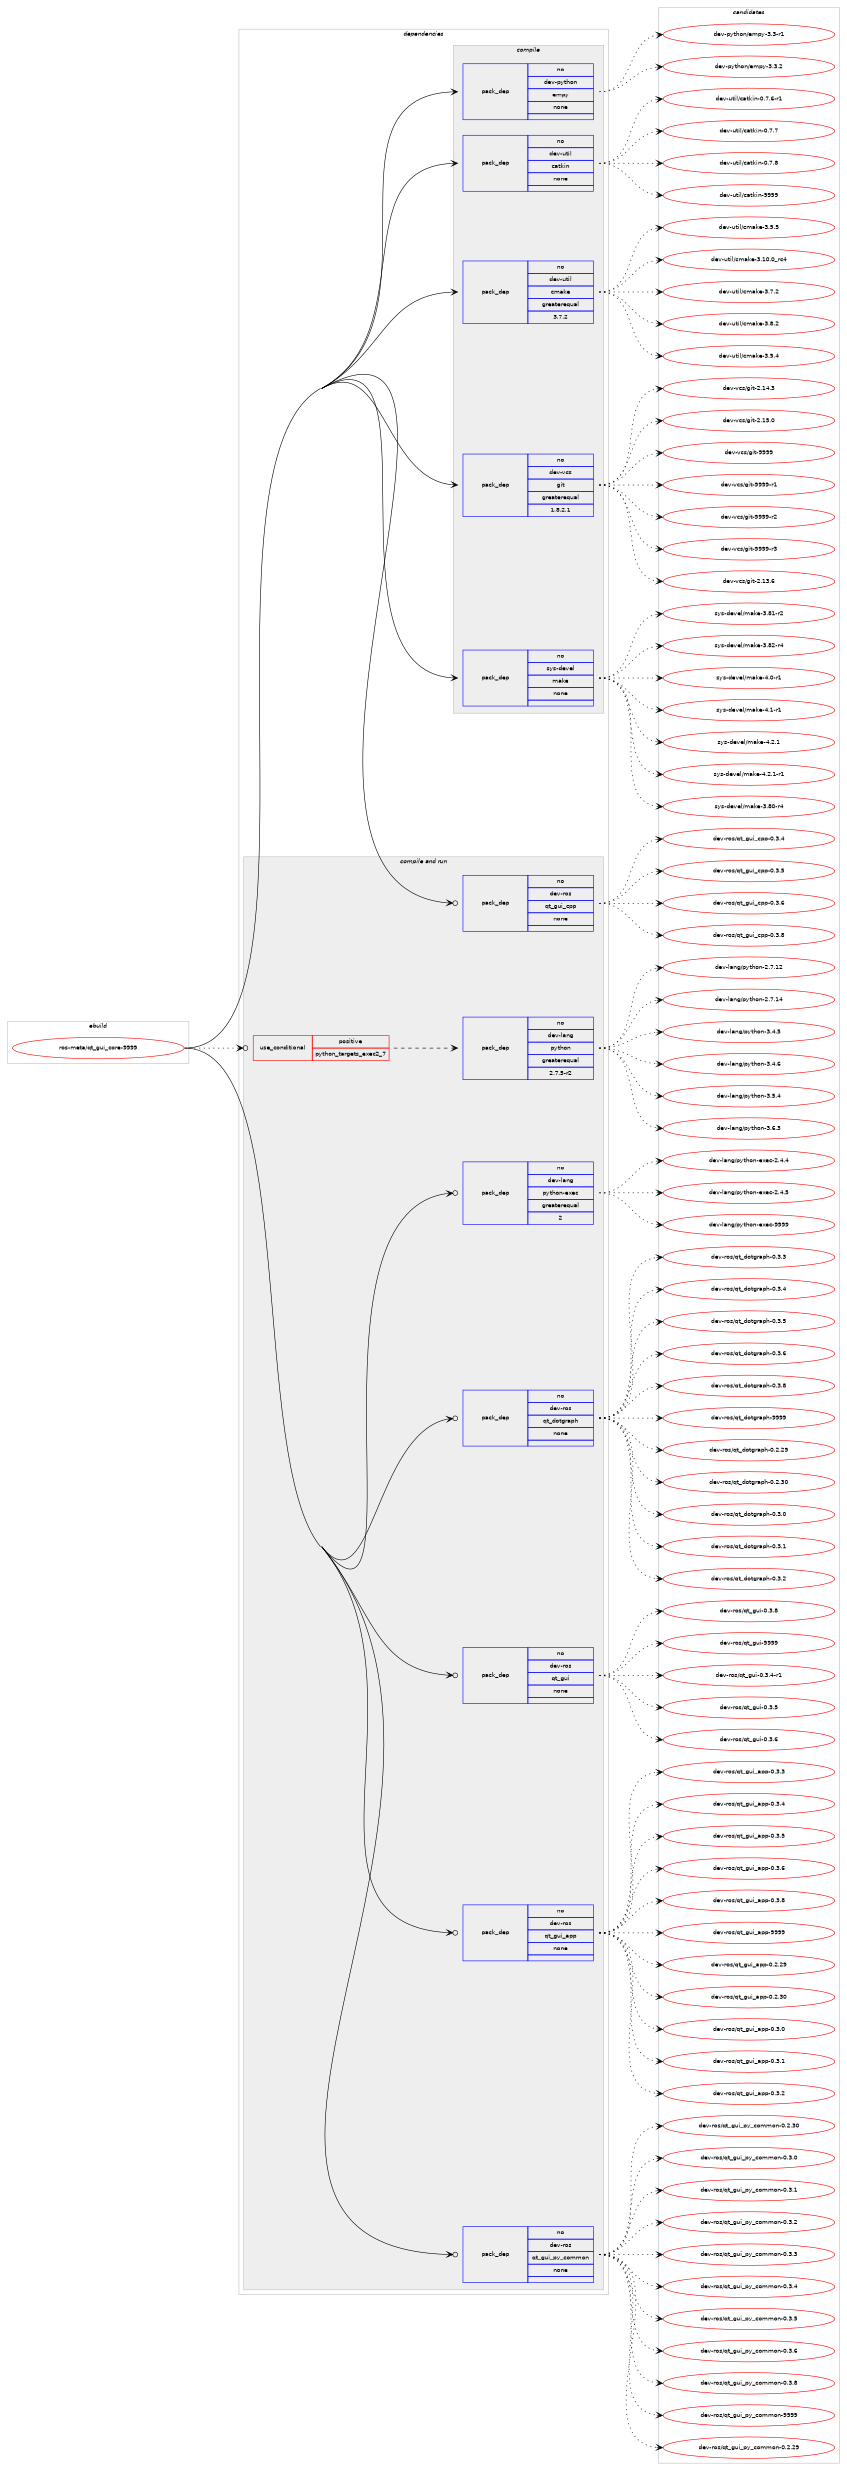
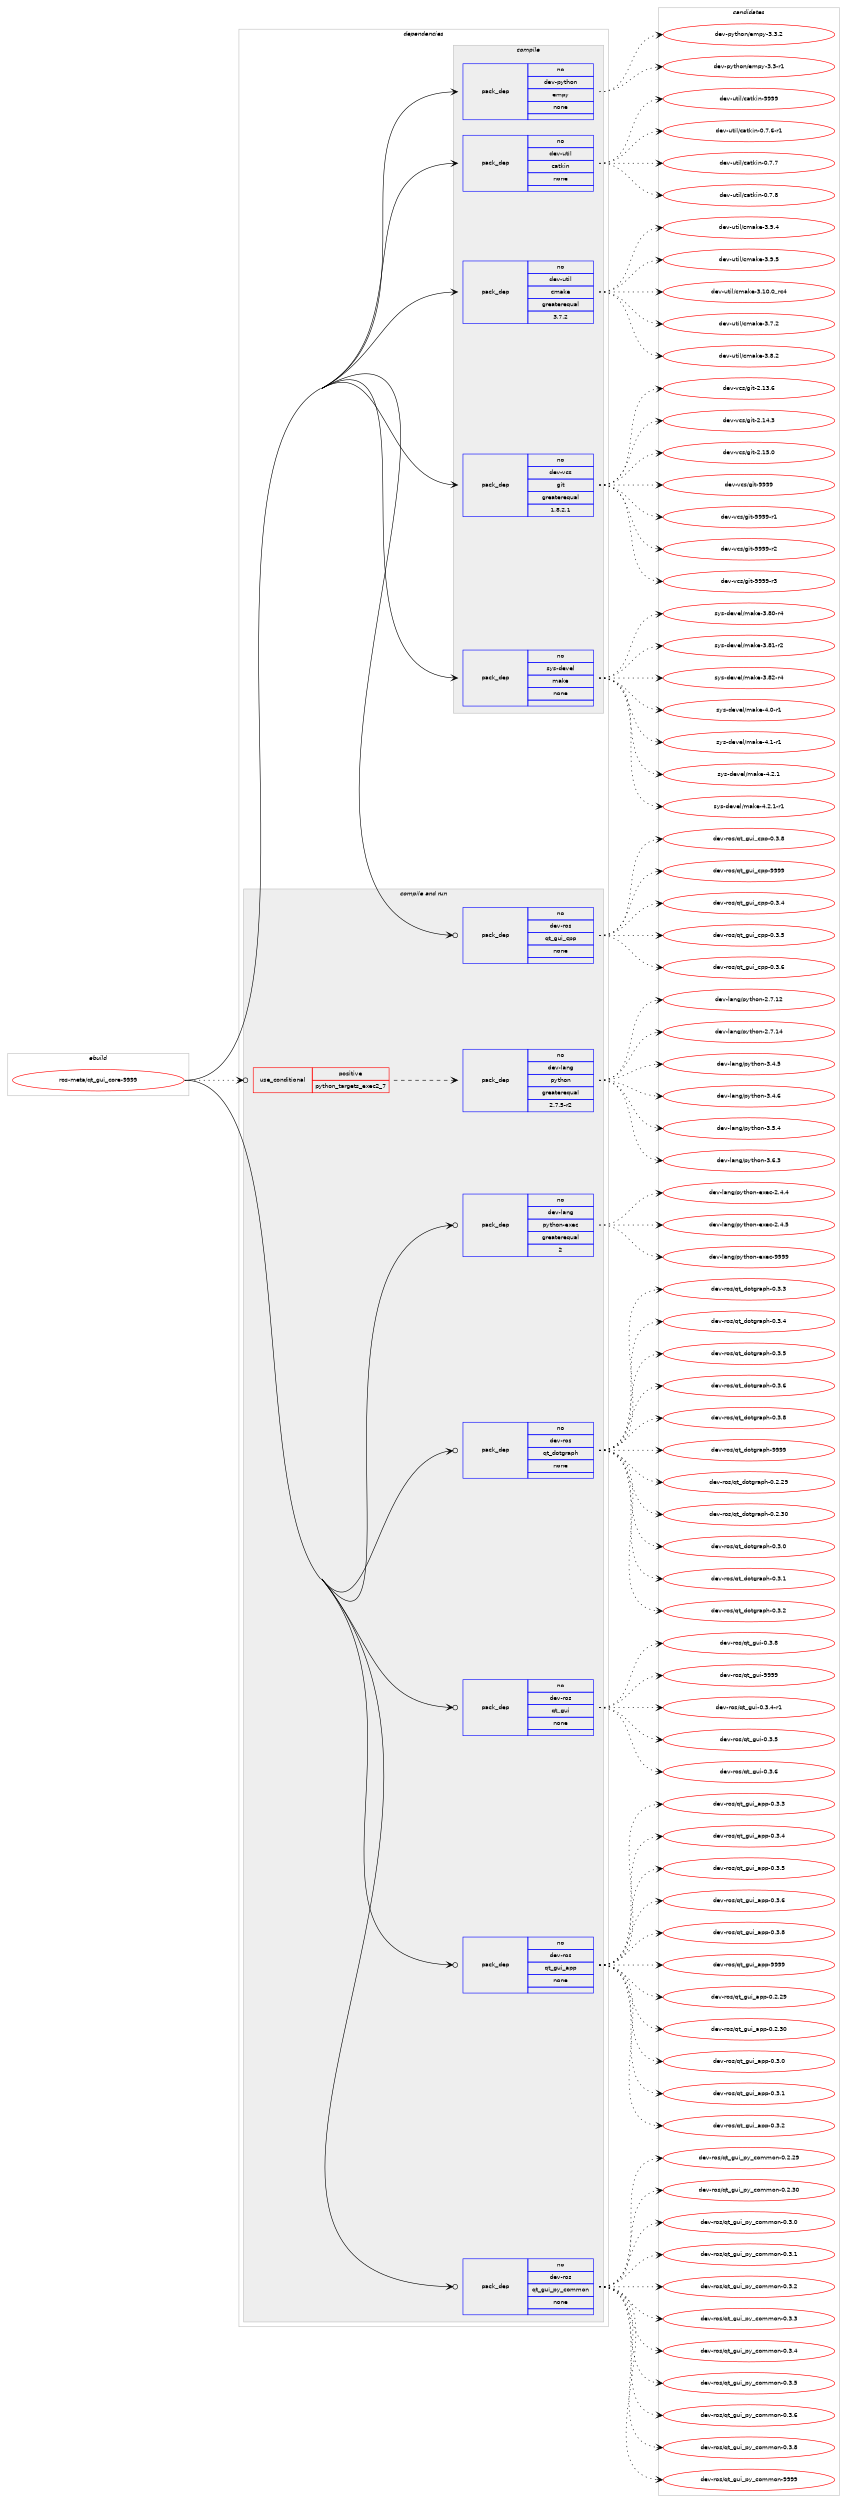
node "dev-ros/qt_gui_cpp-9999": added
